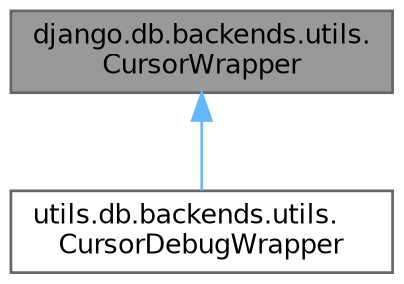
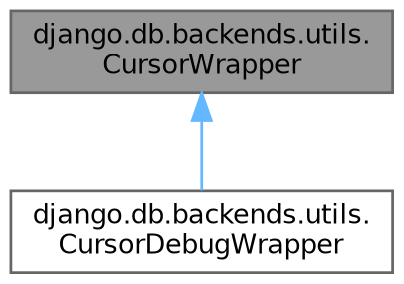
node "utils.db.backends.utils. CursorDebugWrapper": label "utils.db.backends.utils. CursorDebugWrapper" -> "django.db.backends.utils. CursorDebugWrapper"
